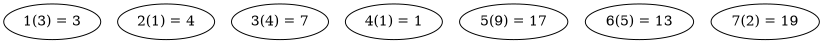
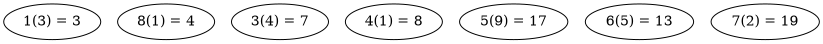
node "2(1) = 4": label "2(1) = 4" -> "8(1) = 4"
node "4(1) = 1": label "4(1) = 1" -> "4(1) = 8"
